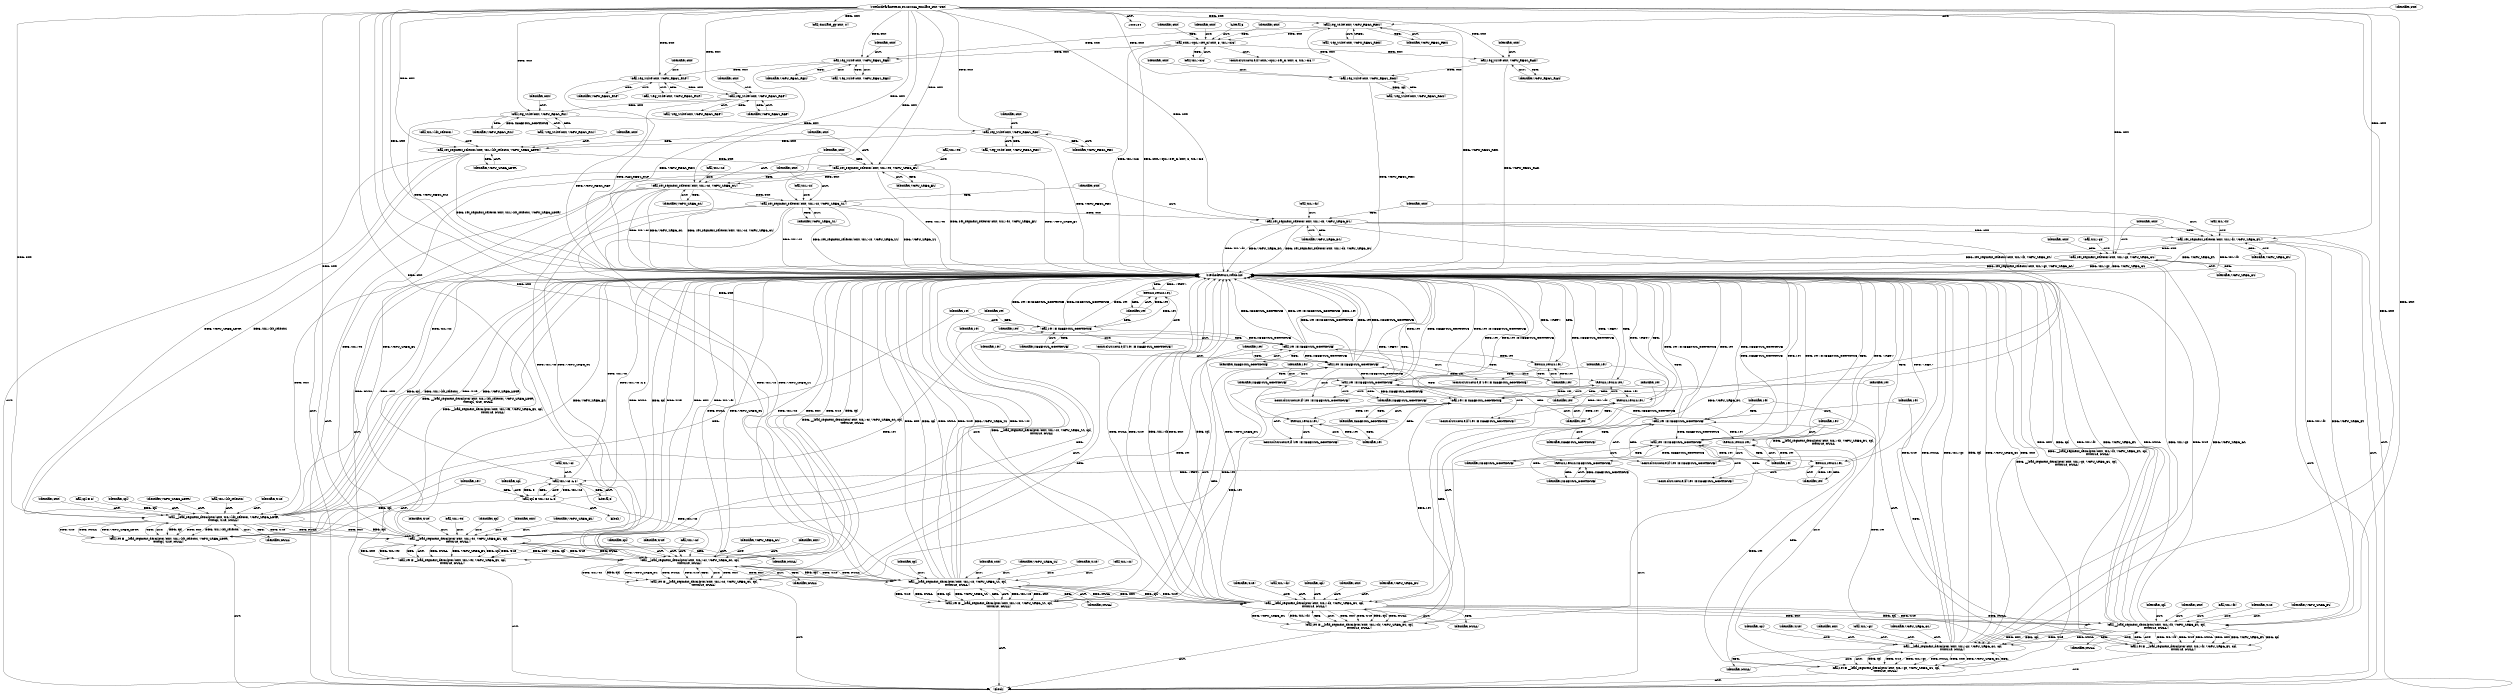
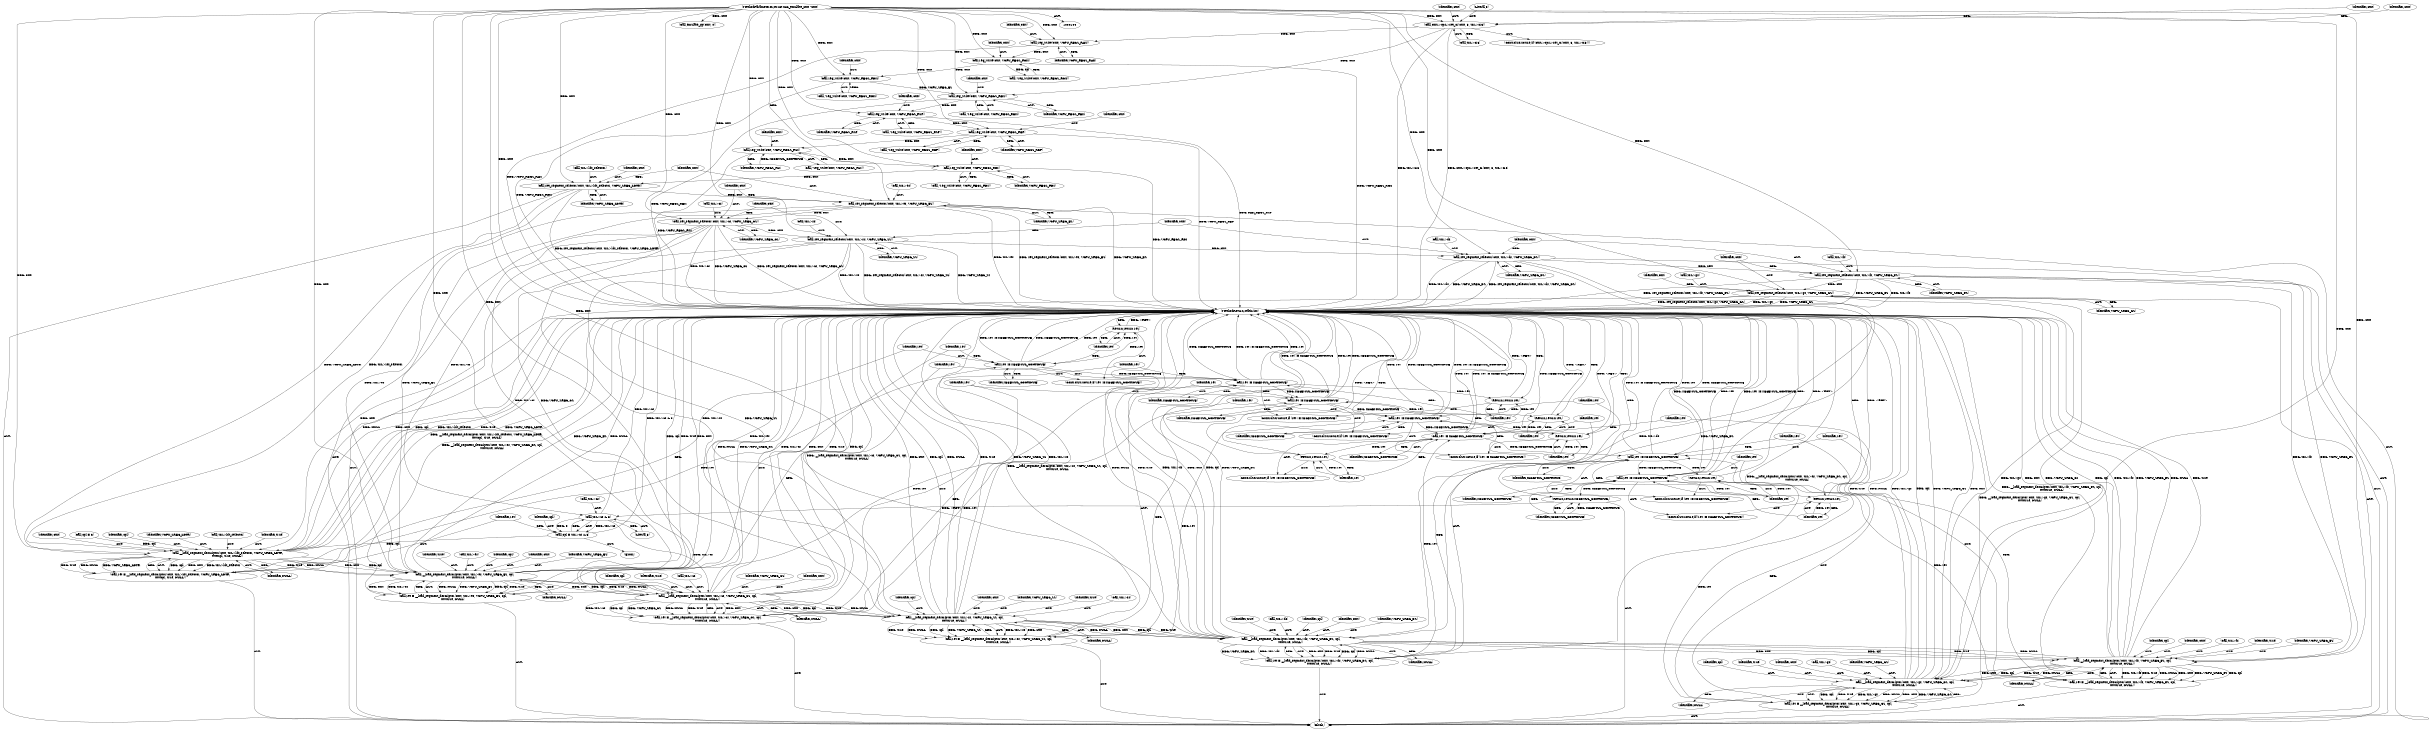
edge "(Call,reg_write(ctxt, VCPU_REGS_RDX))" -> "(Call,ctxt->ops->set_cr(ctxt, 3, tss->cr3))": now "(MethodParameterIn,struct x86_emulate_ctxt *ctxt)" -> "(Call,ctxt->ops->set_cr(ctxt, 3, tss->cr3))"
edge "(Call,reg_write(ctxt, VCPU_REGS_RDX))" -> "(Call,reg_write(ctxt, VCPU_REGS_RBX))": label "DDG: ctxt" -> "DDG: VCPU_SREG_ES"
node "(Identifier,VCPU_REGS_RDX)": removed
edge "(MethodParameterIn,struct x86_emulate_ctxt *ctxt)" -> "(Call,set_segment_selector(ctxt, tss->es, VCPU_SREG_ES))": label "DDG: ctxt" -> "CFG: "
